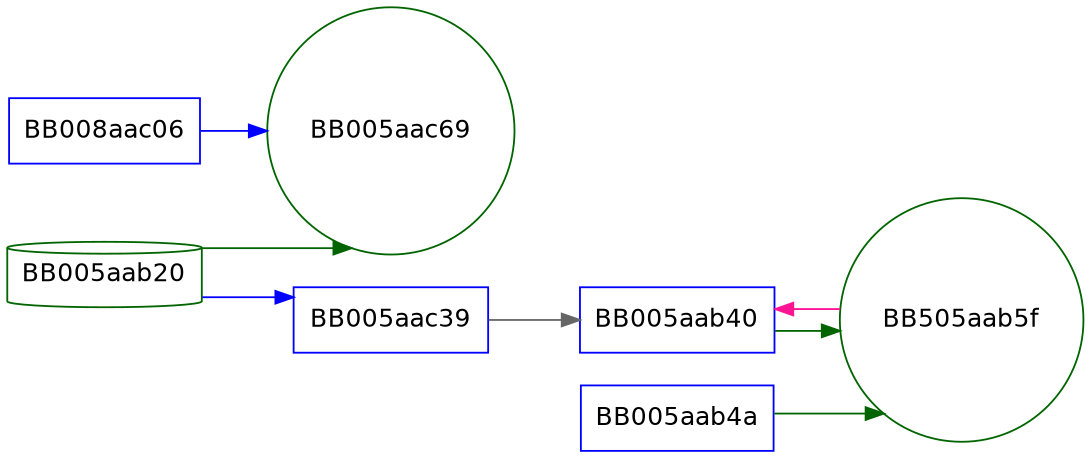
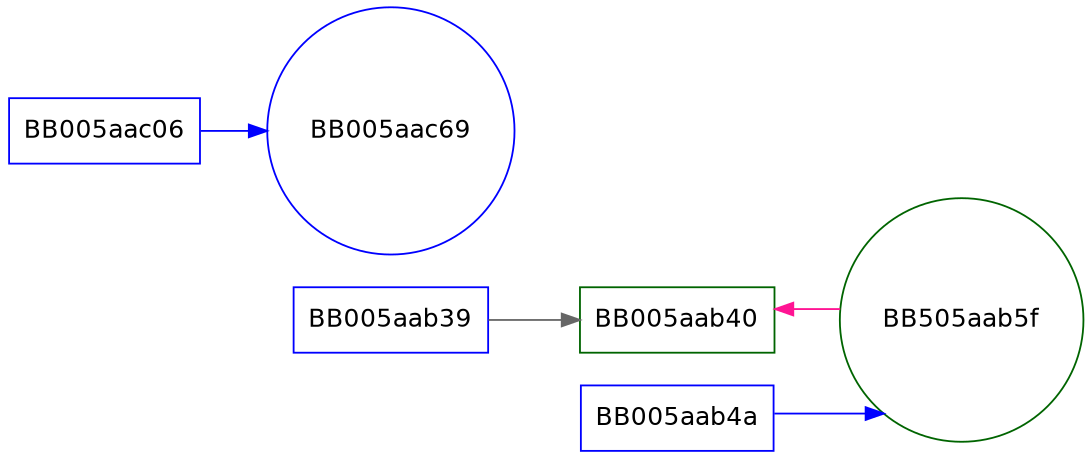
node "BB008aac06": label "BB008aac06" -> "BB005aac06"
node "BB005aac69": color darkgreen -> blue
node "BB005aab20": removed
node "BB005aac39": label "BB005aac39" -> "BB005aab39"
node "BB005aab40": color blue -> darkgreen
edge "BB005aab40" -> "BB505aab5f": removed
edge "BB005aab4a" -> "BB505aab5f": color darkgreen -> blue
